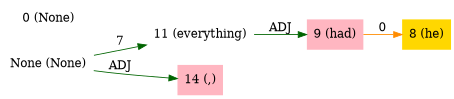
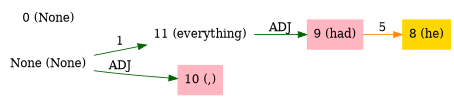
edge "9 (had)" -> "8 (he)": label "0" -> "5"
edge "None (None)" -> "11 (everything)": label "7" -> "1"
node "14 (,)": label "14 (,)" -> "10 (,)"
